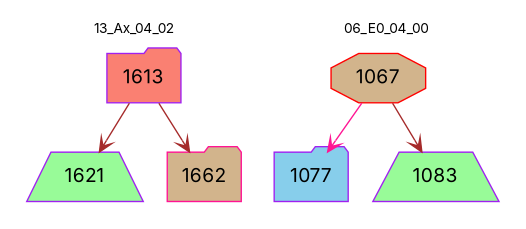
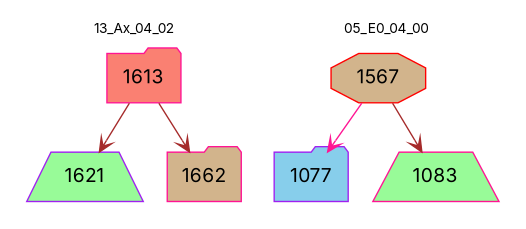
cluster "06_E0_04_00": label "06_E0_04_00" -> "05_E0_04_00"
node "1613": color purple -> deeppink
node "1067": label "1067" -> "1567"
node "1083": color purple -> deeppink
